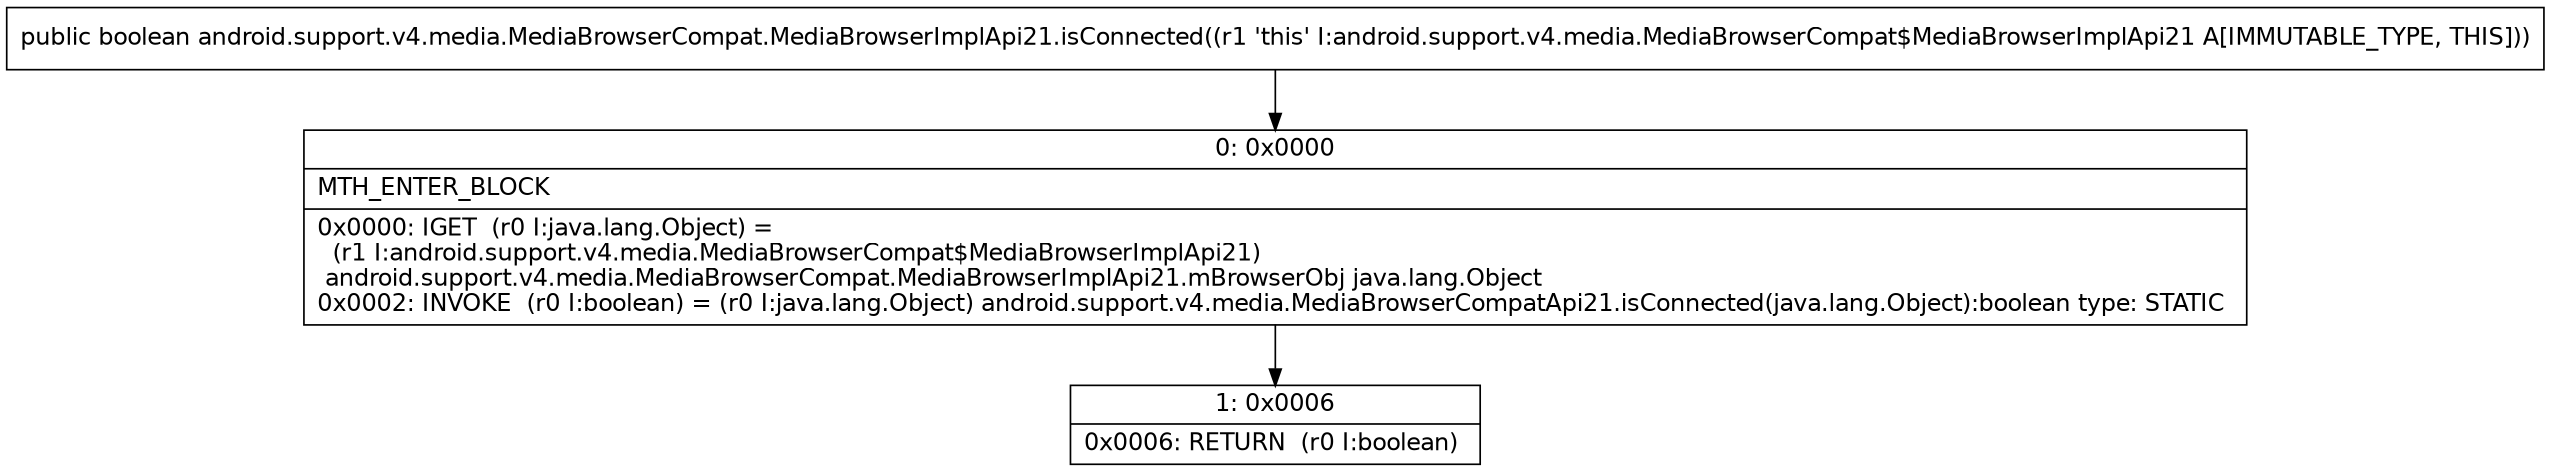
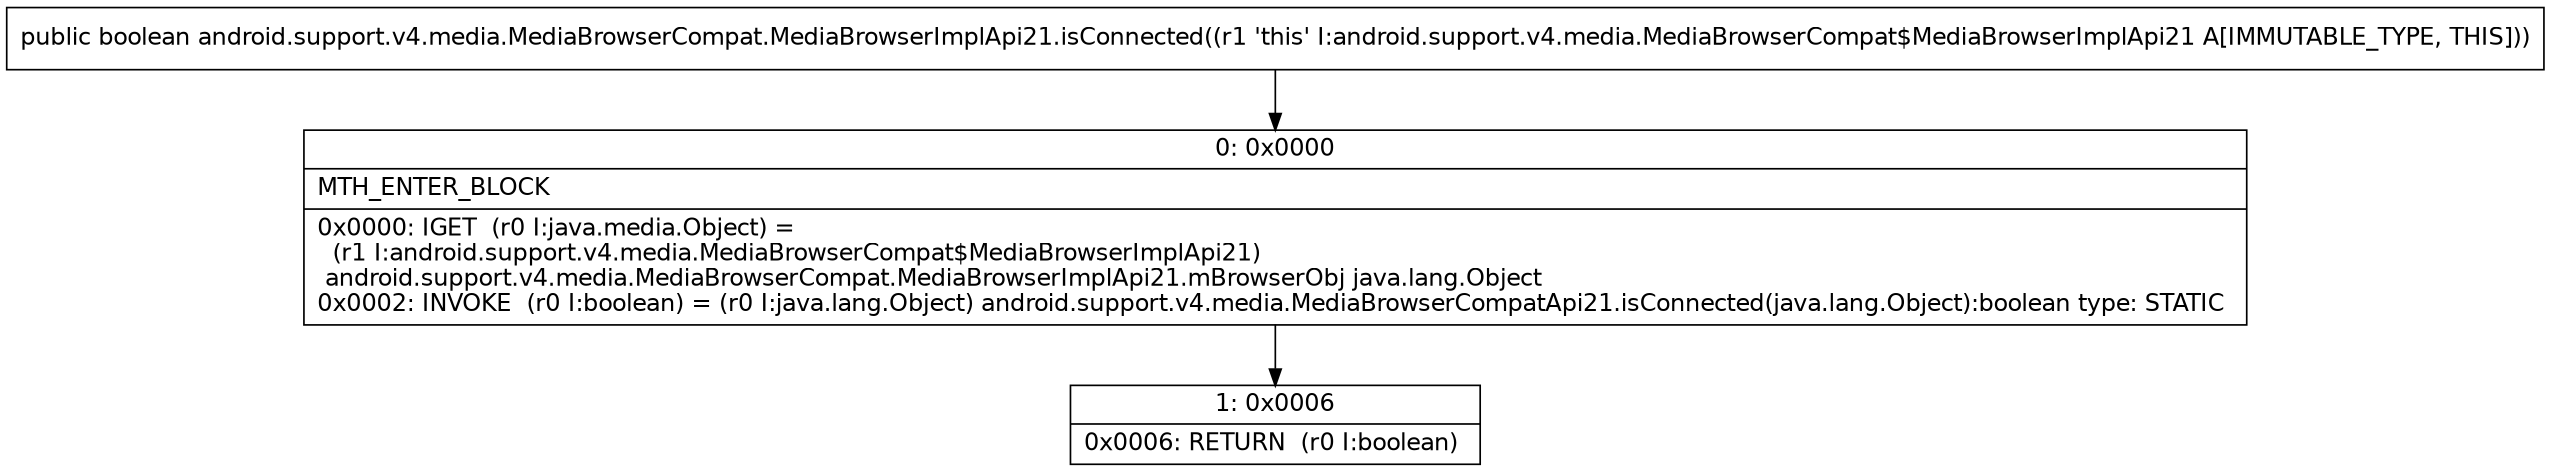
node "0: 0x0000": text "0x0000: IGET  (r0 I:java.lang.Object) =" -> "0x0000: IGET  (r0 I:java.media.Object) ="
